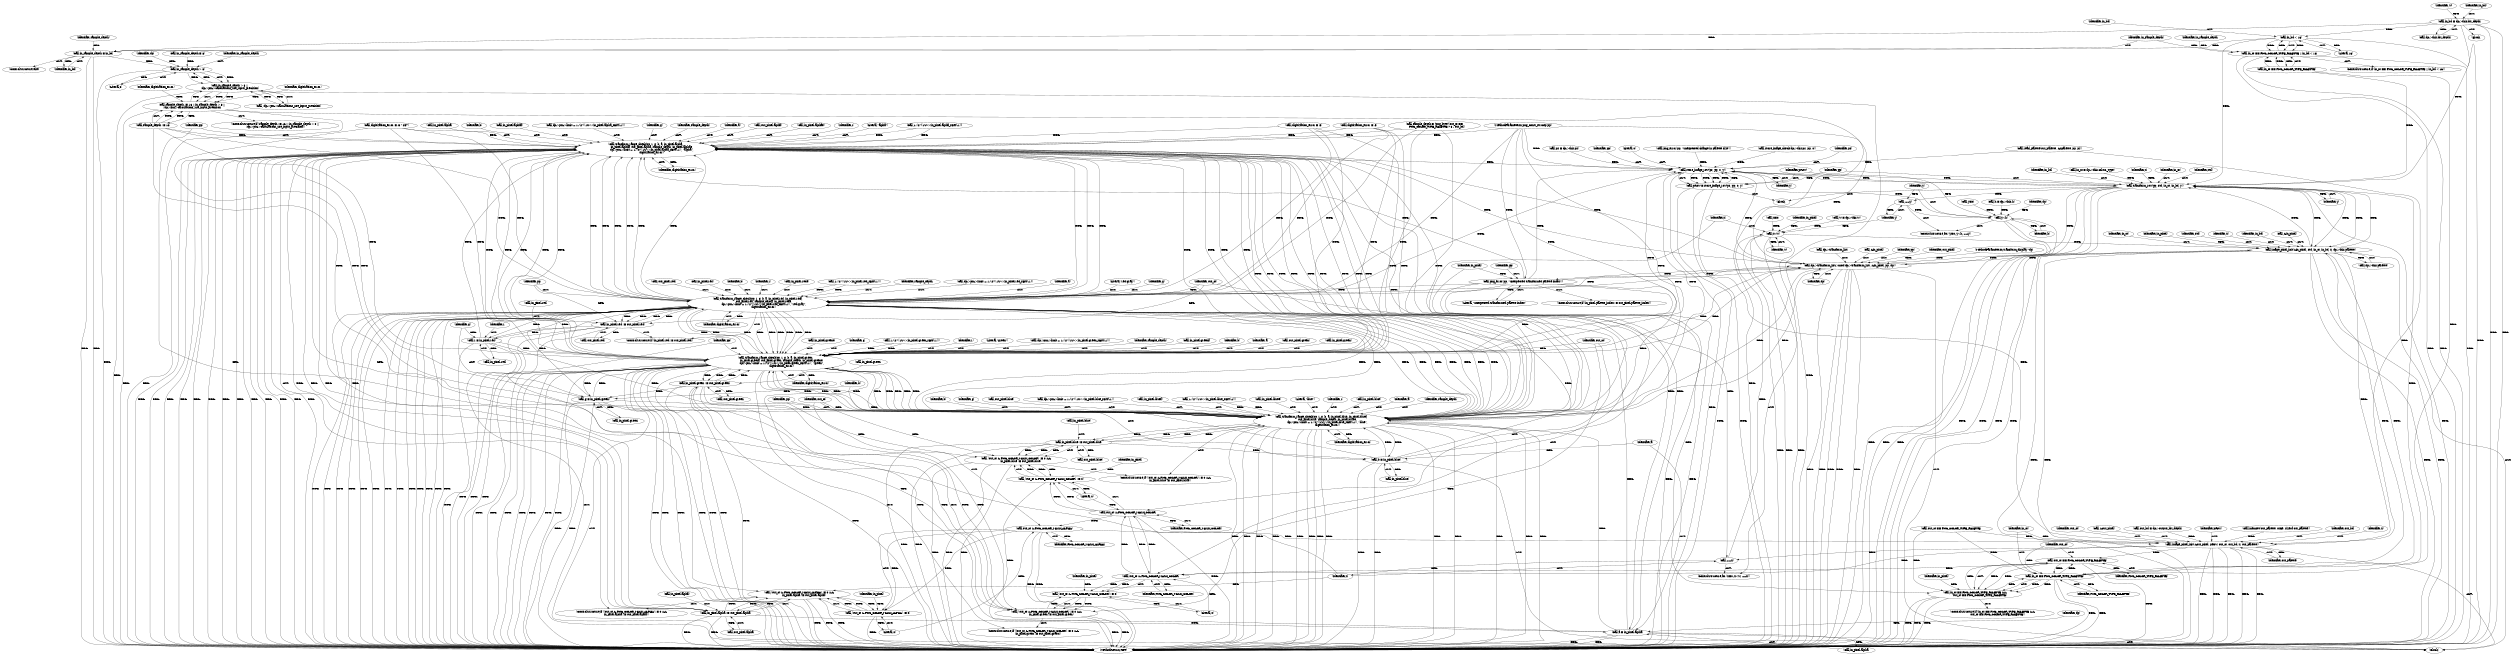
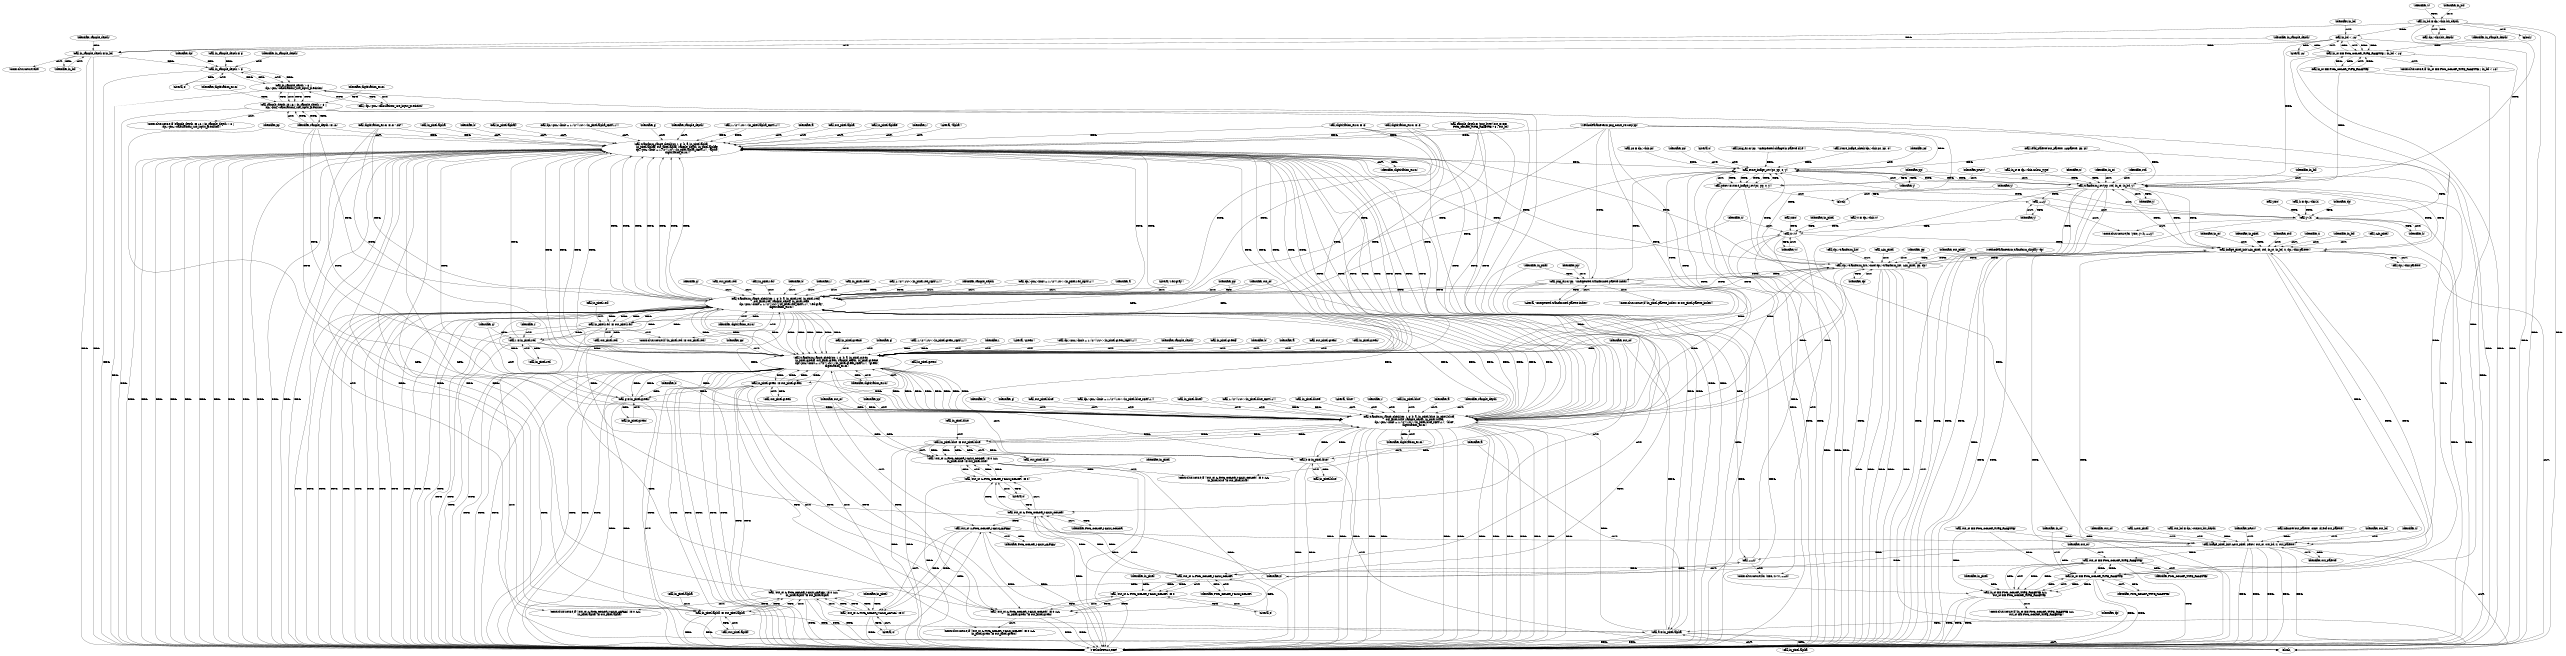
node "(Call,sample_depth != 16)": label "(Call,sample_depth != 16)" -> "(Identifier,sample_depth != 16)"
edge "(MethodParameterIn,png_const_structp pp)" -> "(Call,transform_row(pp, std, in_ct, in_bd, y))": added, label "DDG:"
edge "(Call,++y)" -> "(Call,y<h)": label "DDG: " -> "AST: "
